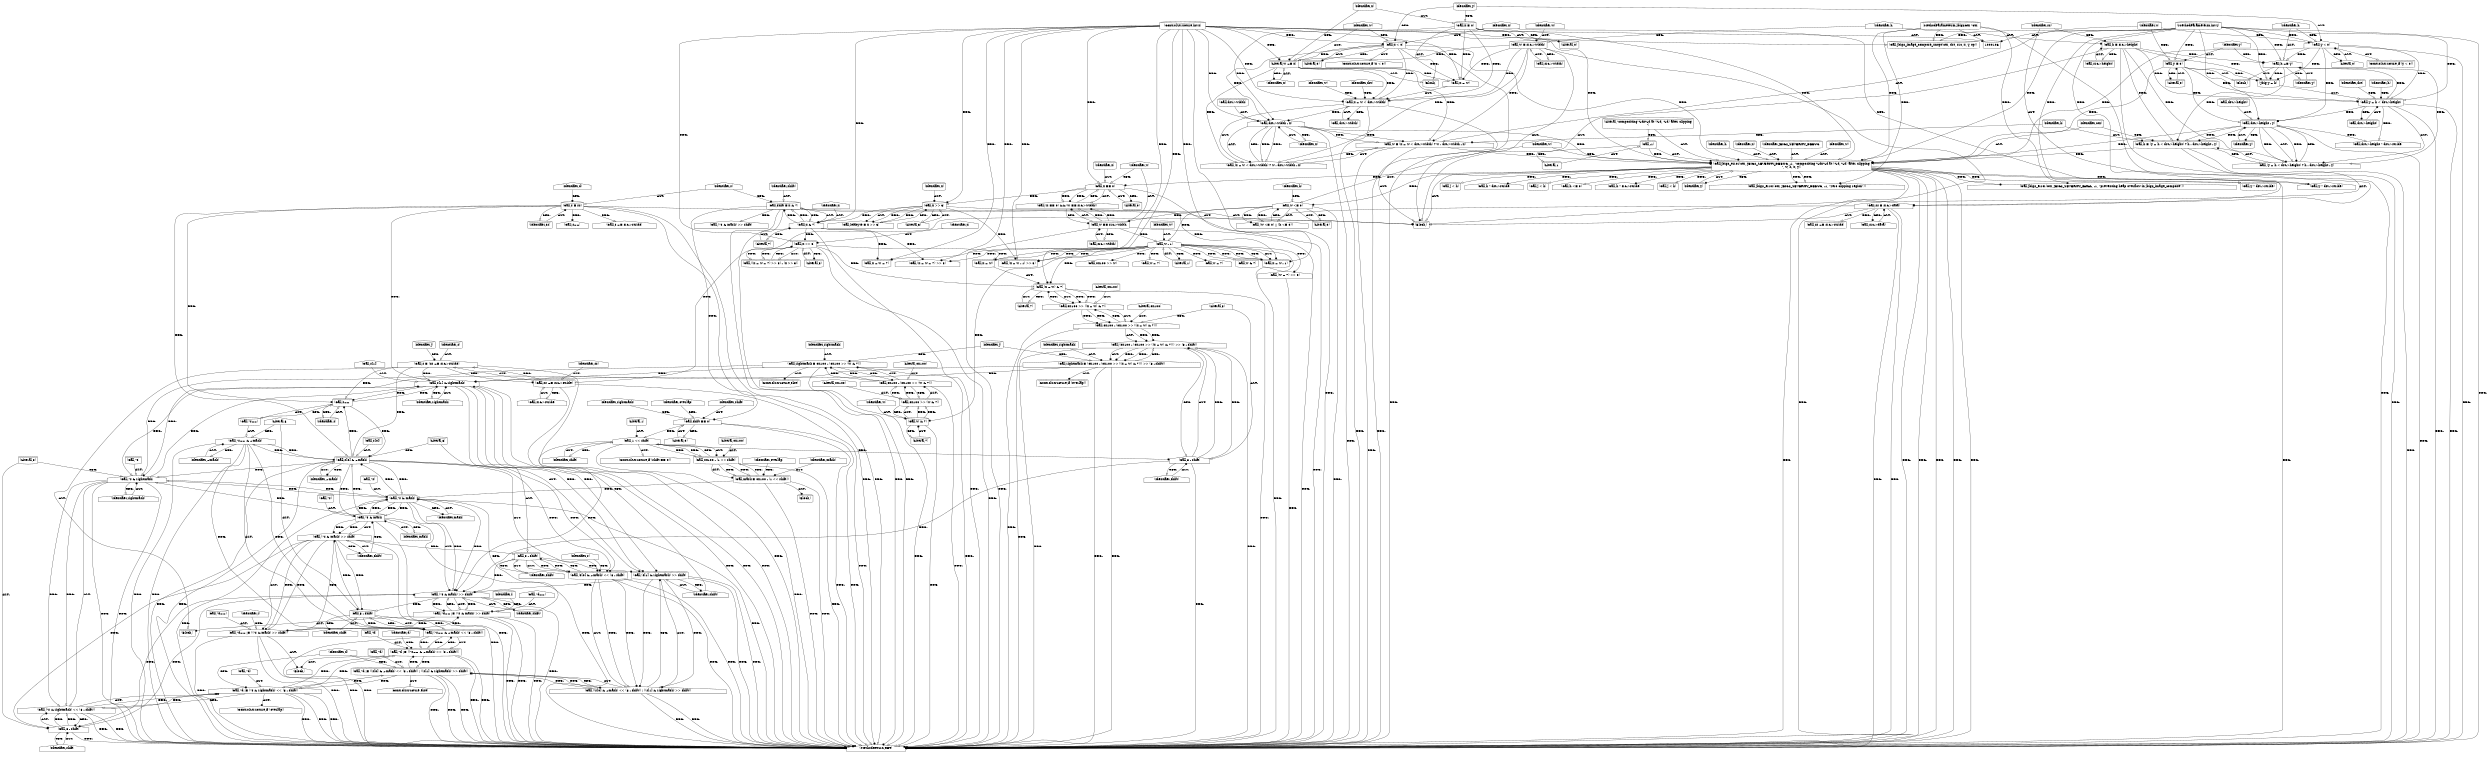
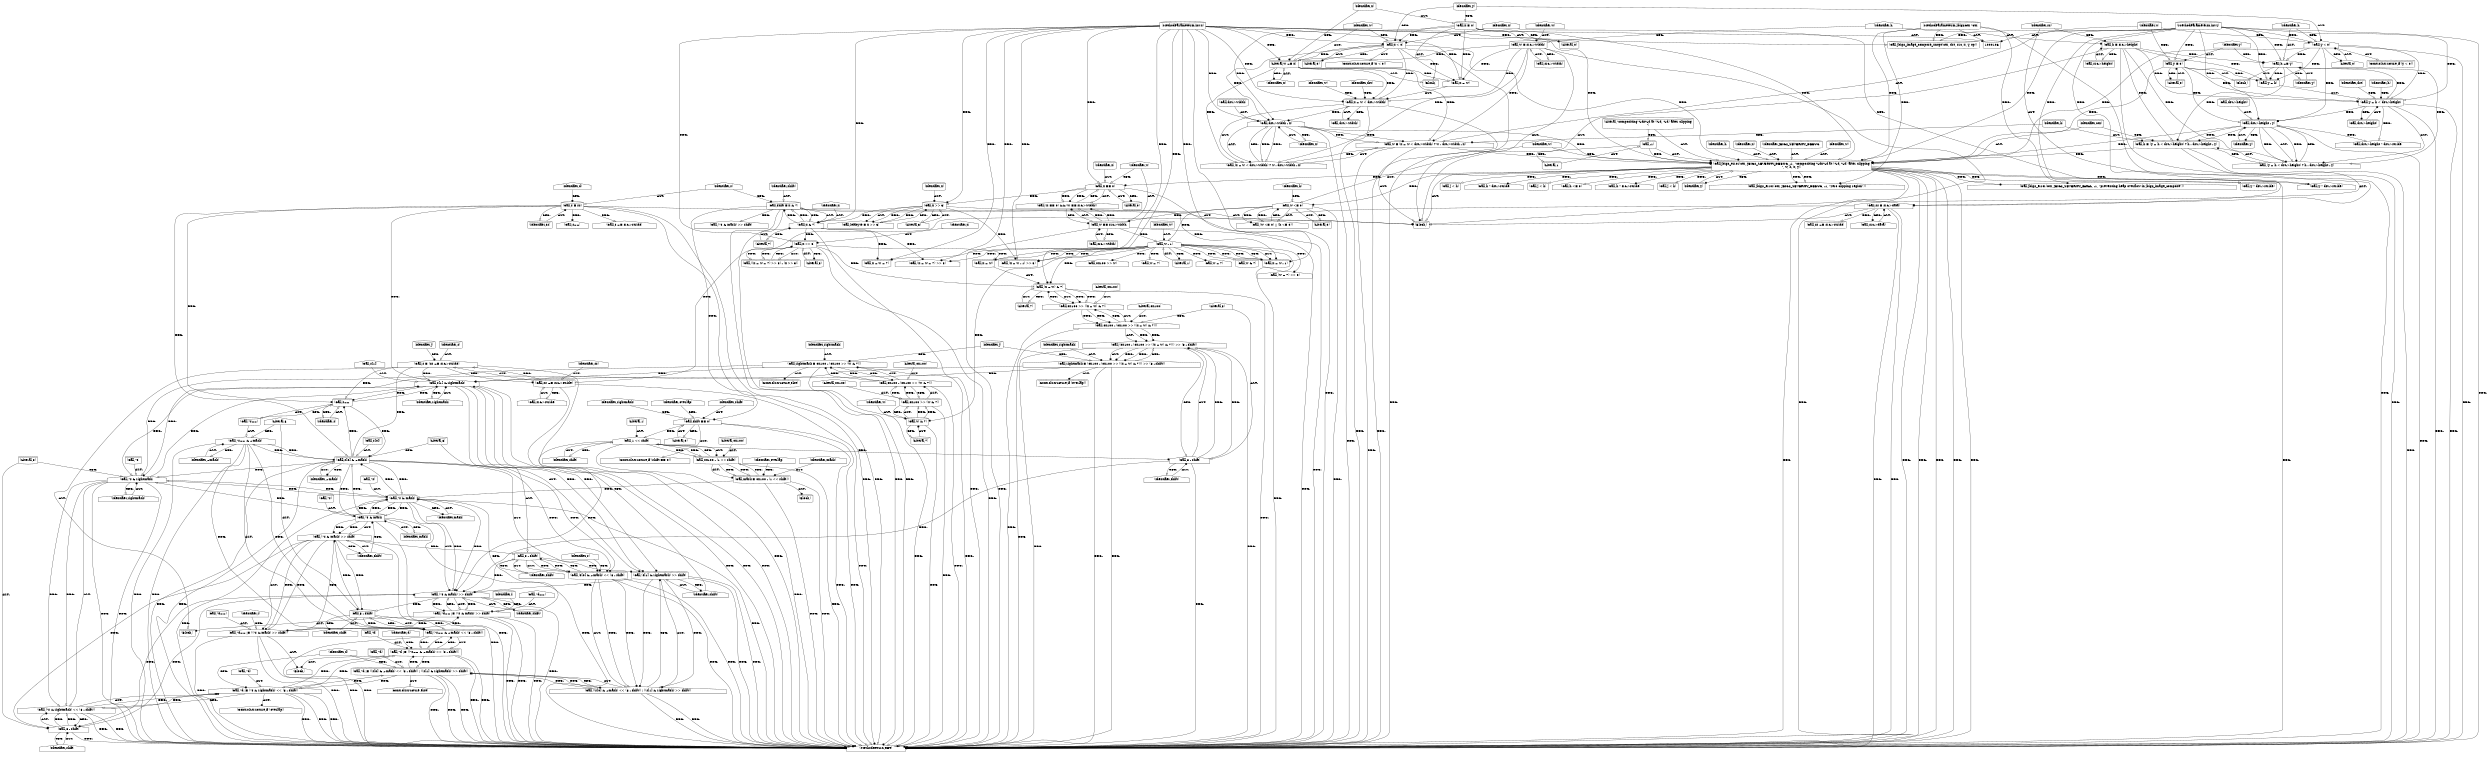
node "(ControlStructure,int x)": label "(ControlStructure,int x)" -> "(MethodParameterIn,int x)"
node "(Jbig,y + h)": label "(Jbig,y + h)" -> "(Call,y + h)"
edge "(Call,x = 0)" -> "(Call,x + w < dst->width)": now "(Call,x = 0)" -> "(Call,x < 0)"
edge "(Call,1 << shift)" -> "(ControlStructure,if (shift == 0))": now "(Call,shift == 0)" -> "(ControlStructure,if (shift == 0))"
edge "(Call,(w + 7) >> 3)" -> "(MethodReturn,RET)": now "(Call,0x100 >> (w & 7))" -> "(MethodReturn,RET)"
